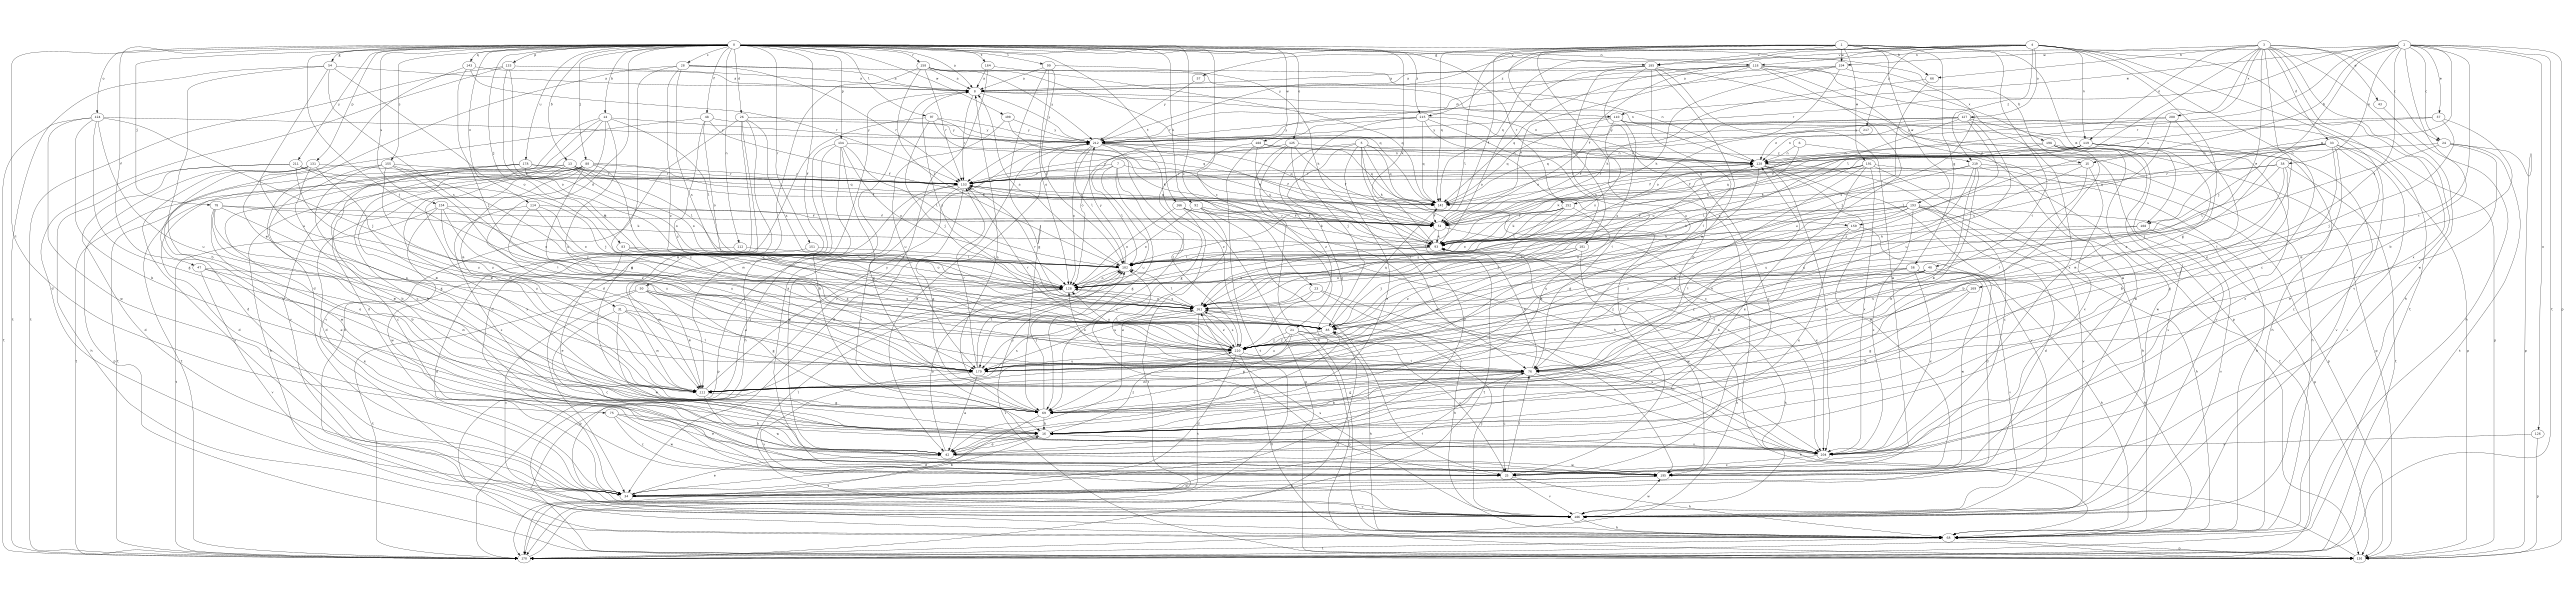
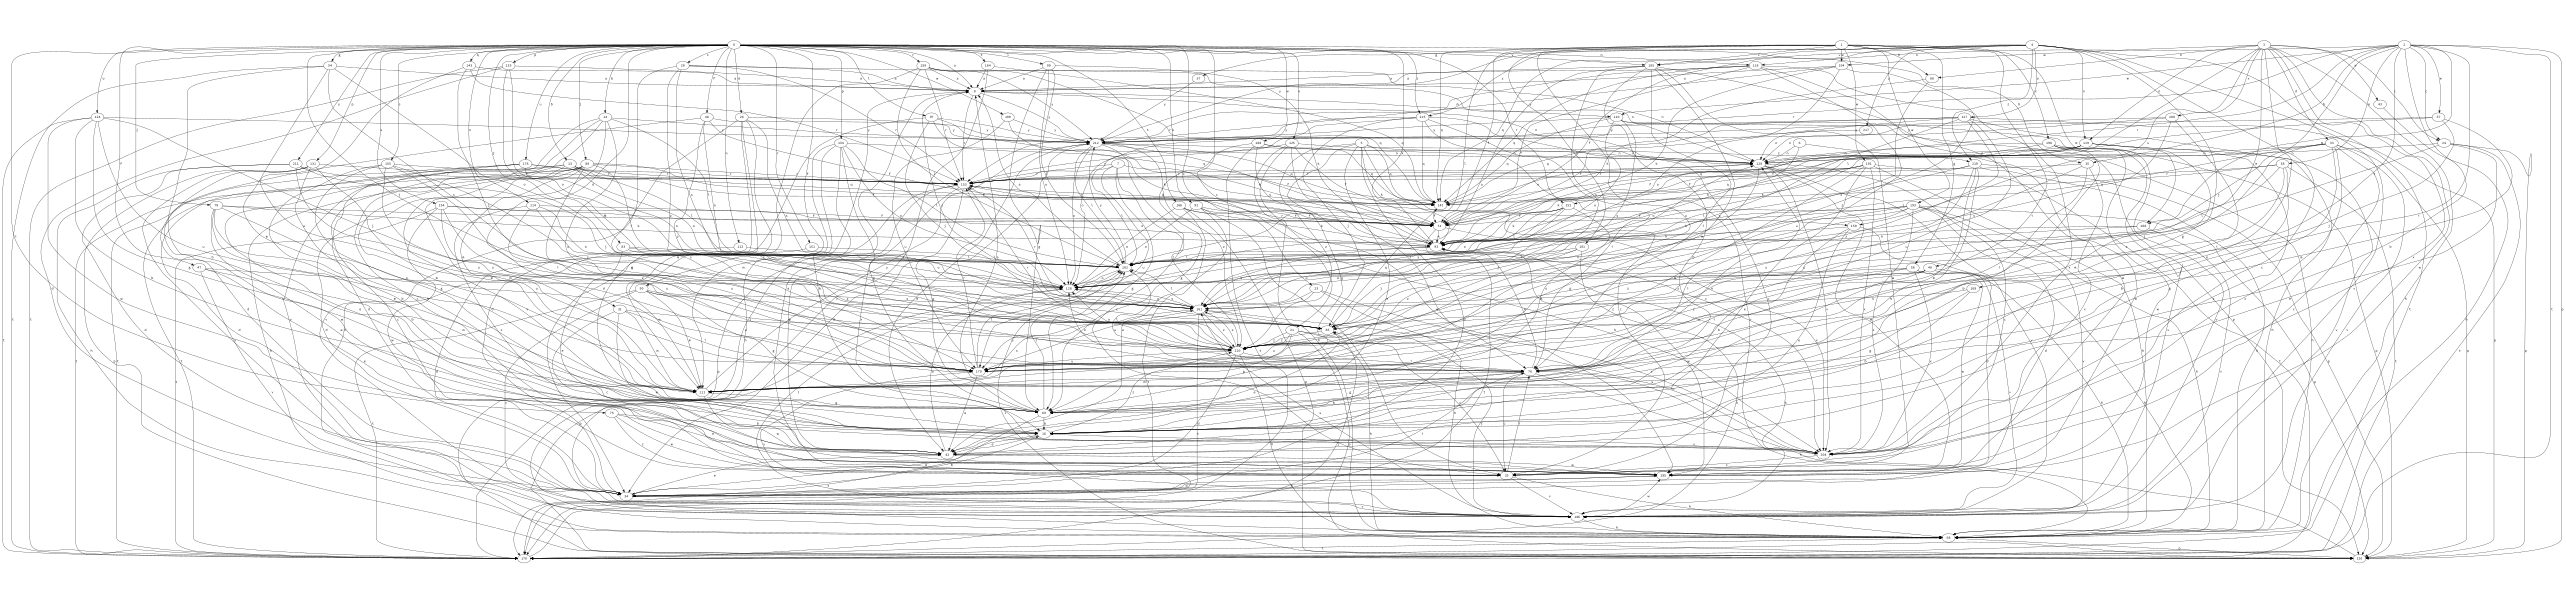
edge "118" -> "198": now "1" -> "198"
edge "20" -> "34": removed, label "d"
edge "154" -> "128": now "154" -> "93"
node "126": removed
